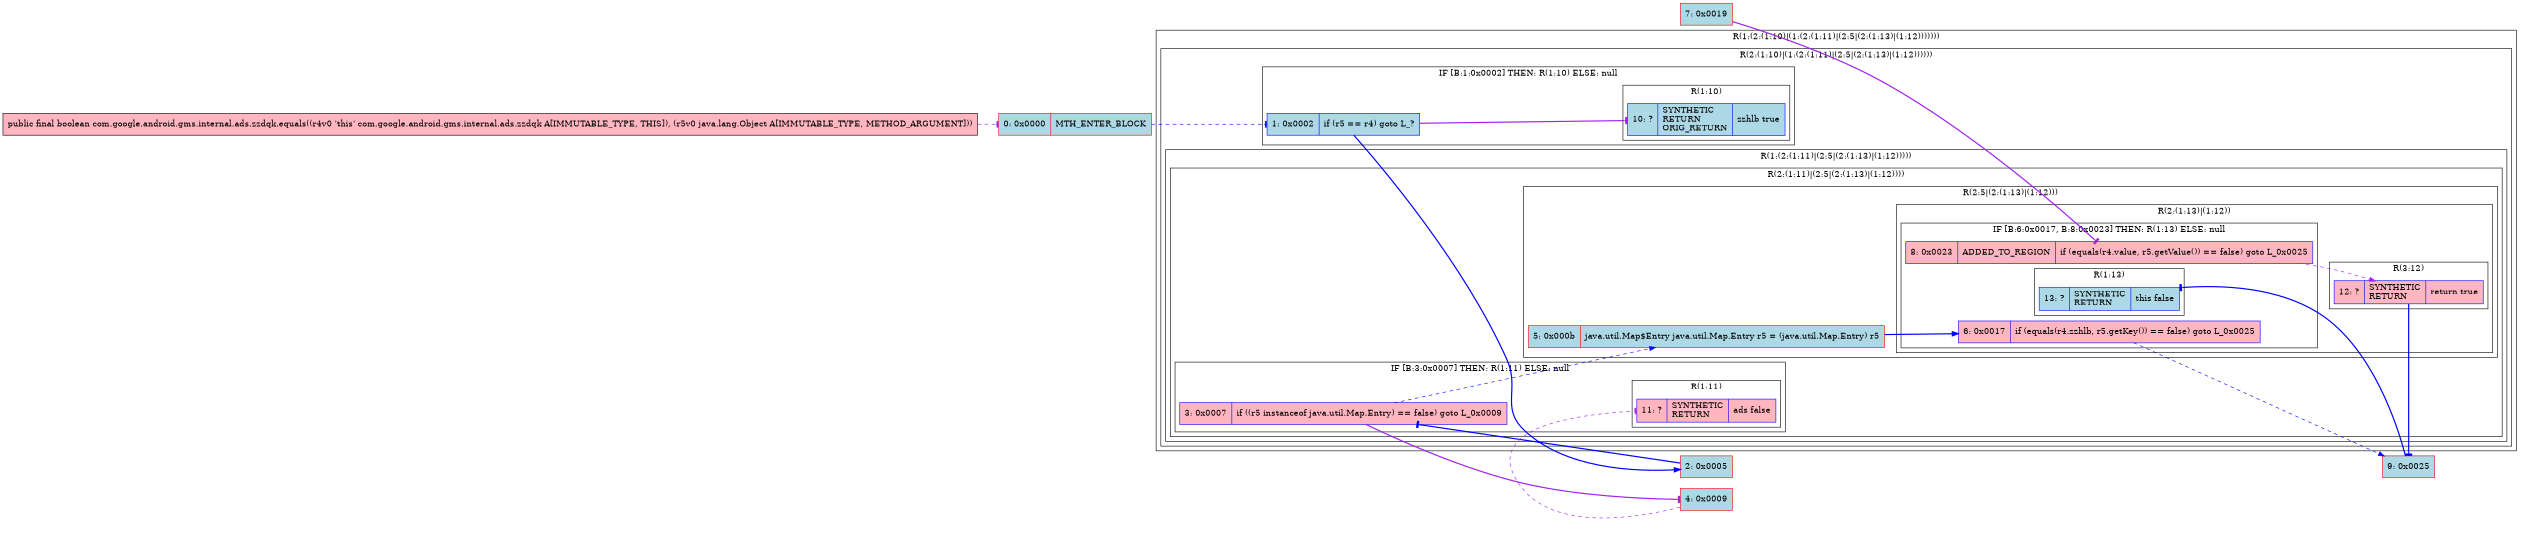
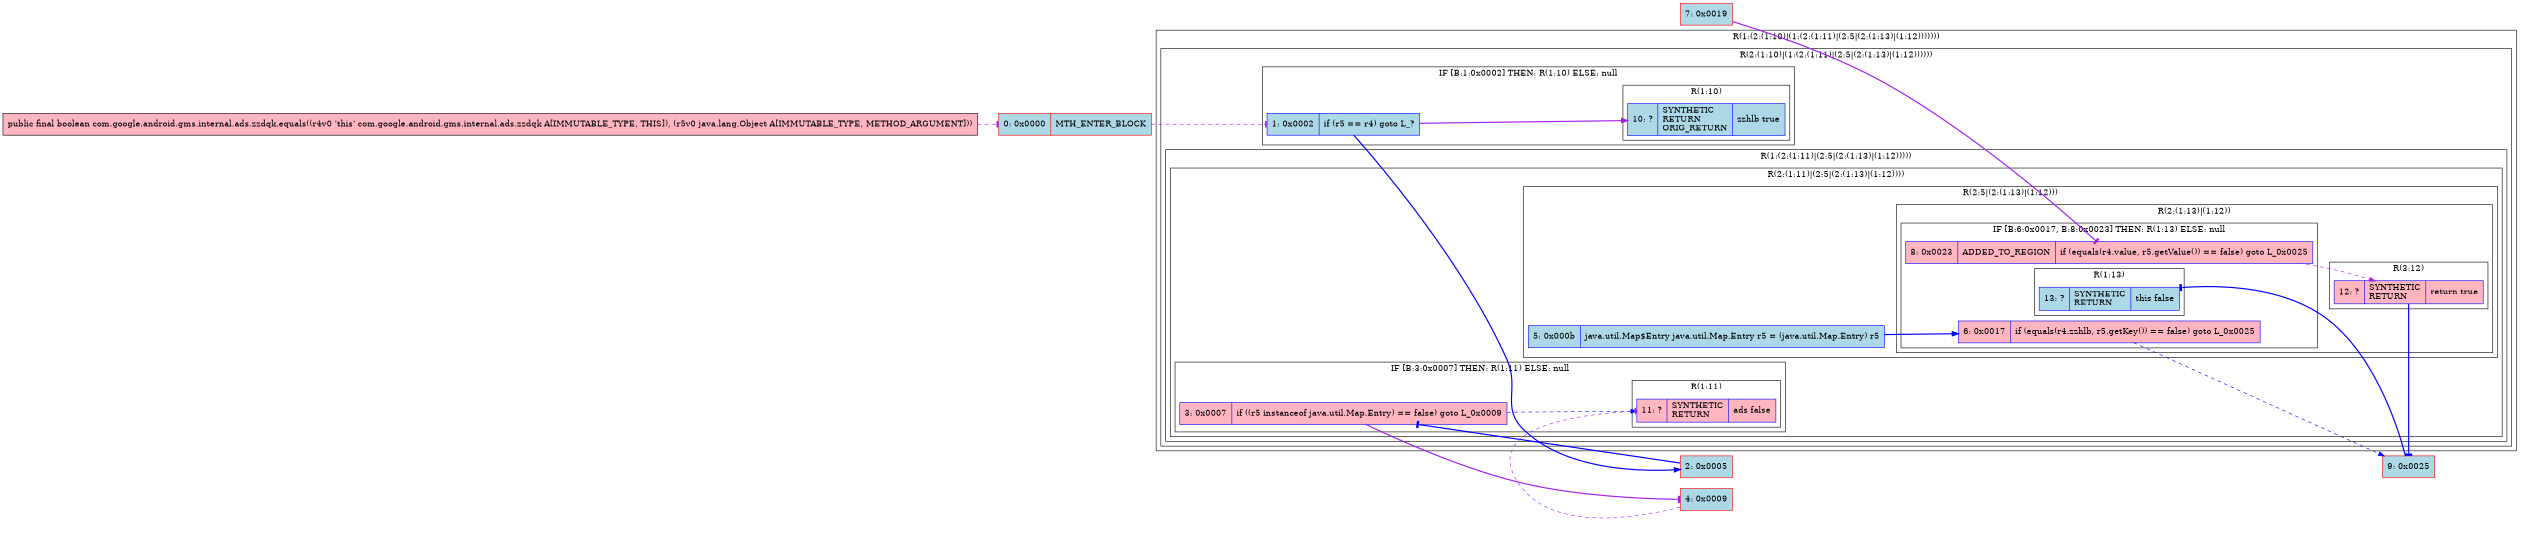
edge "1: 0x0002" -> "10: ?": arrowhead tee -> normal
edge "0: 0x0000" -> "1: 0x0002": color blue -> purple
node "5: 0x000b": color red -> blue
edge "3: 0x0007" -> "5: 0x000b": now "3: 0x0007" -> "11: ?"
